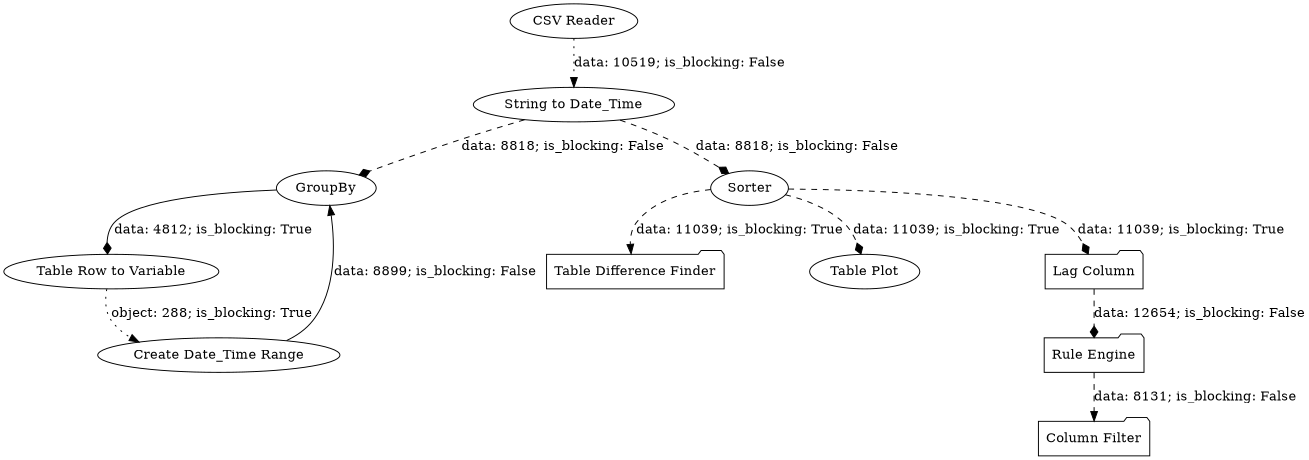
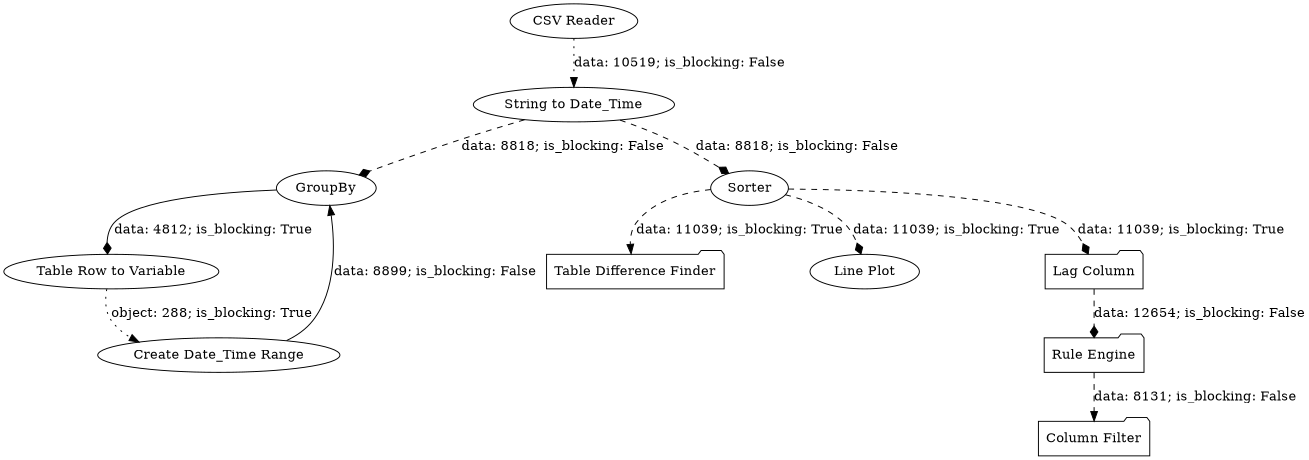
node "Table Plot": label "Table Plot" -> "Line Plot"
